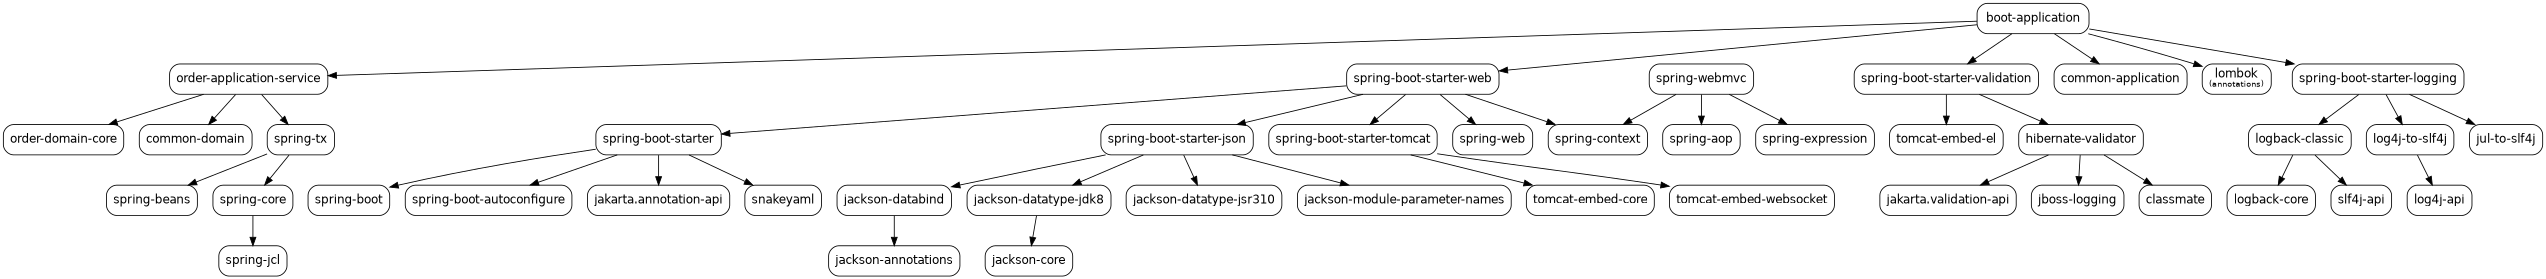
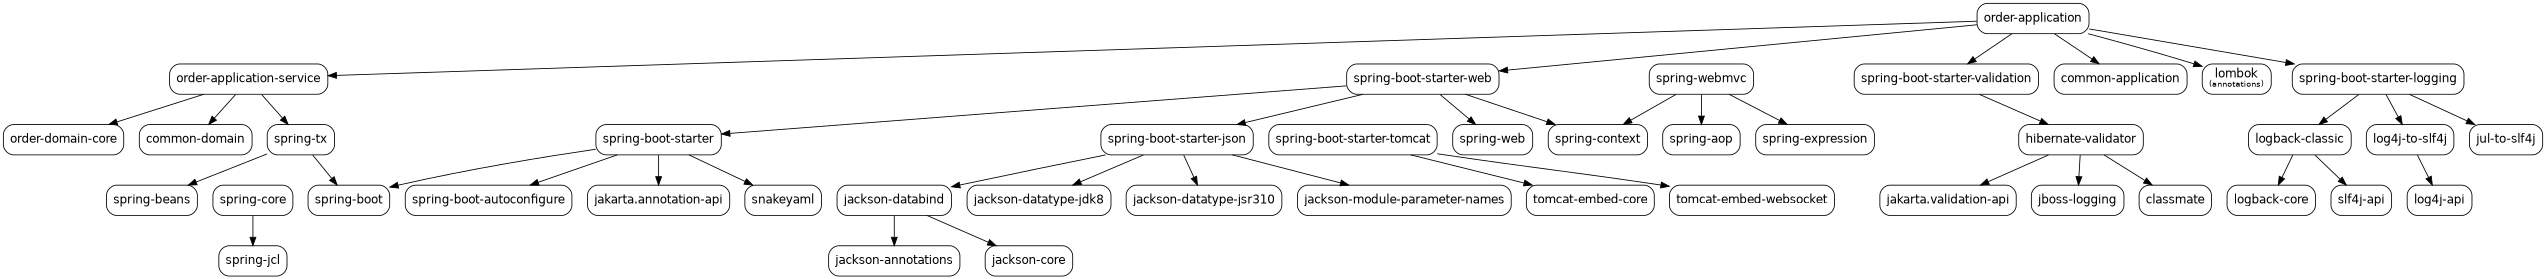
node "boot-application": label "boot-application" -> "order-application"
edge "spring-boot-starter-web" -> "spring-boot-starter-tomcat": removed
node "tomcat-embed-el": removed
edge "spring-tx" -> "spring-core": now "spring-tx" -> "spring-boot"
edge "jackson-datatype-jdk8" -> "jackson-core": now "jackson-databind" -> "jackson-core"
